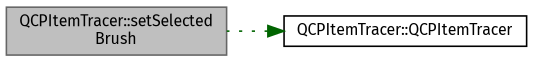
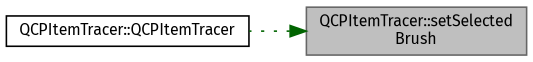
edge "QCPItemTracer::setSelected Brush" -> "QCPItemTracer::QCPItemTracer": reversed
